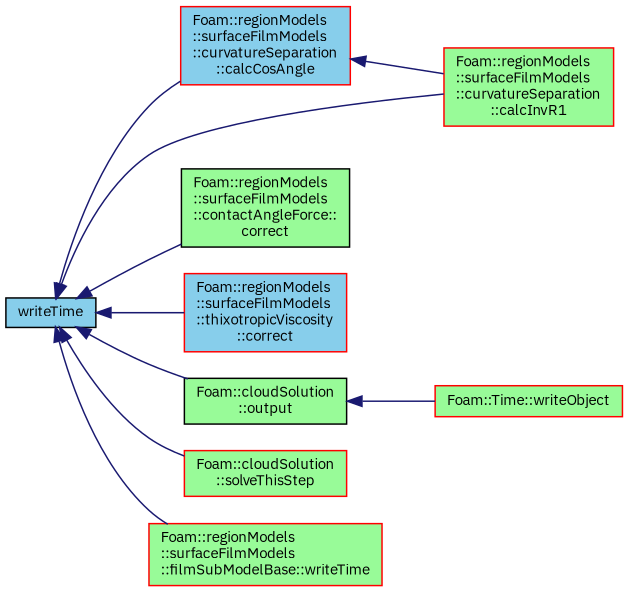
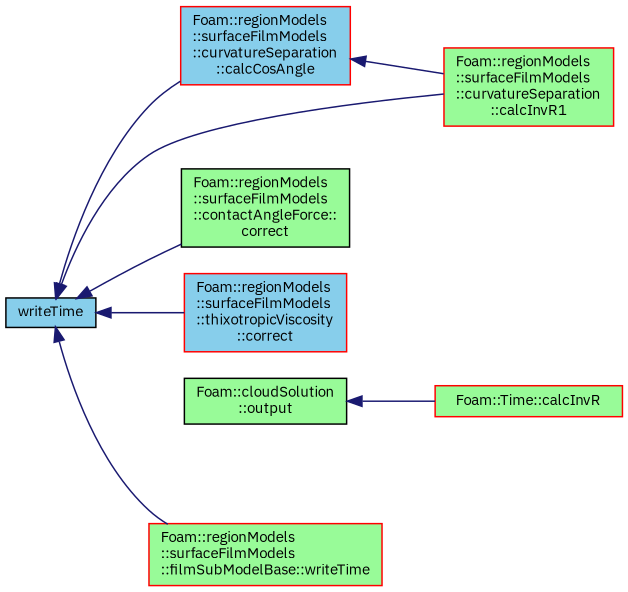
edge "Foam::cloudSolution ::output" -> "writeTime": removed
node "Foam::Time::writeObject": label "Foam::Time::writeObject" -> "Foam::Time::calcInvR"
node "Foam::cloudSolution ::solveThisStep": removed
